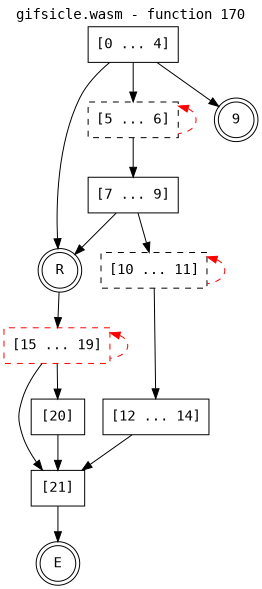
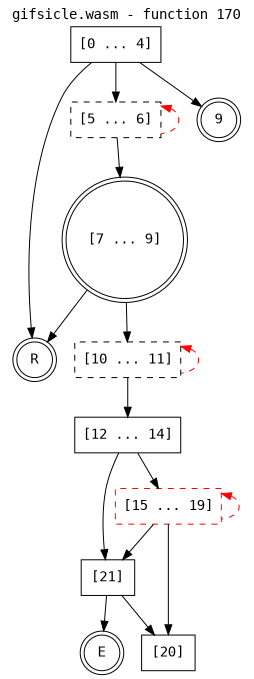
node "[7 ... 9]": shape box -> doublecircle
edge "R" -> "[15 ... 19]": now "[12 ... 14]" -> "[15 ... 19]"
edge "[20]" -> "[21]": reversed
